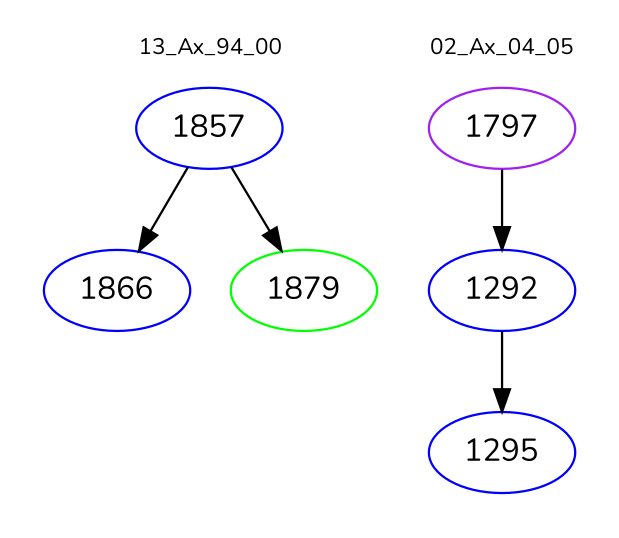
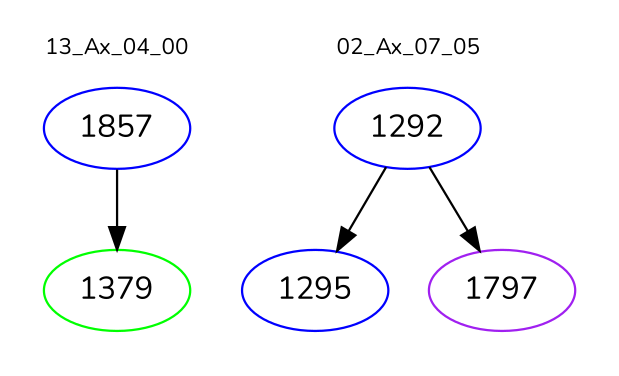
cluster "13_Ax_94_00": label "13_Ax_94_00" -> "13_Ax_04_00"
cluster "02_Ax_04_05": label "02_Ax_04_05" -> "02_Ax_07_05"
edge "1797" -> "1292": reversed
node "1866": removed
node "1879": label "1879" -> "1379"
